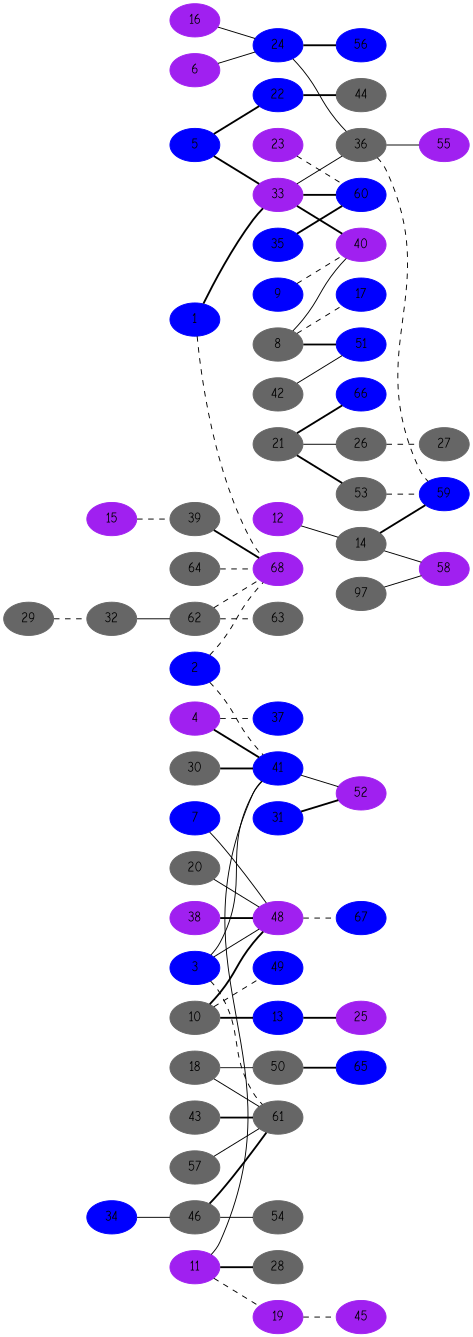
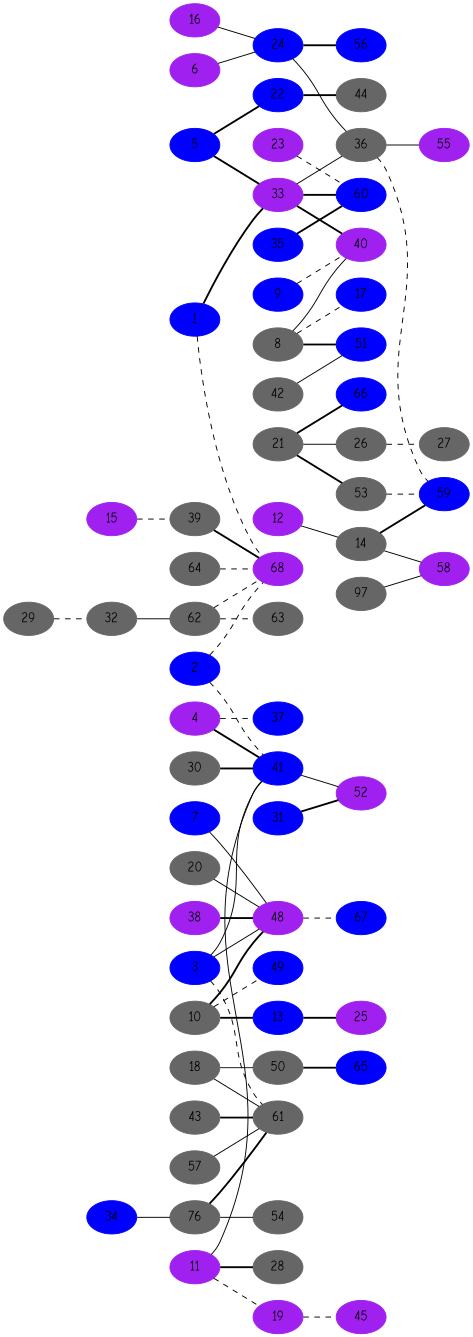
node "46": label "46" -> "76"
